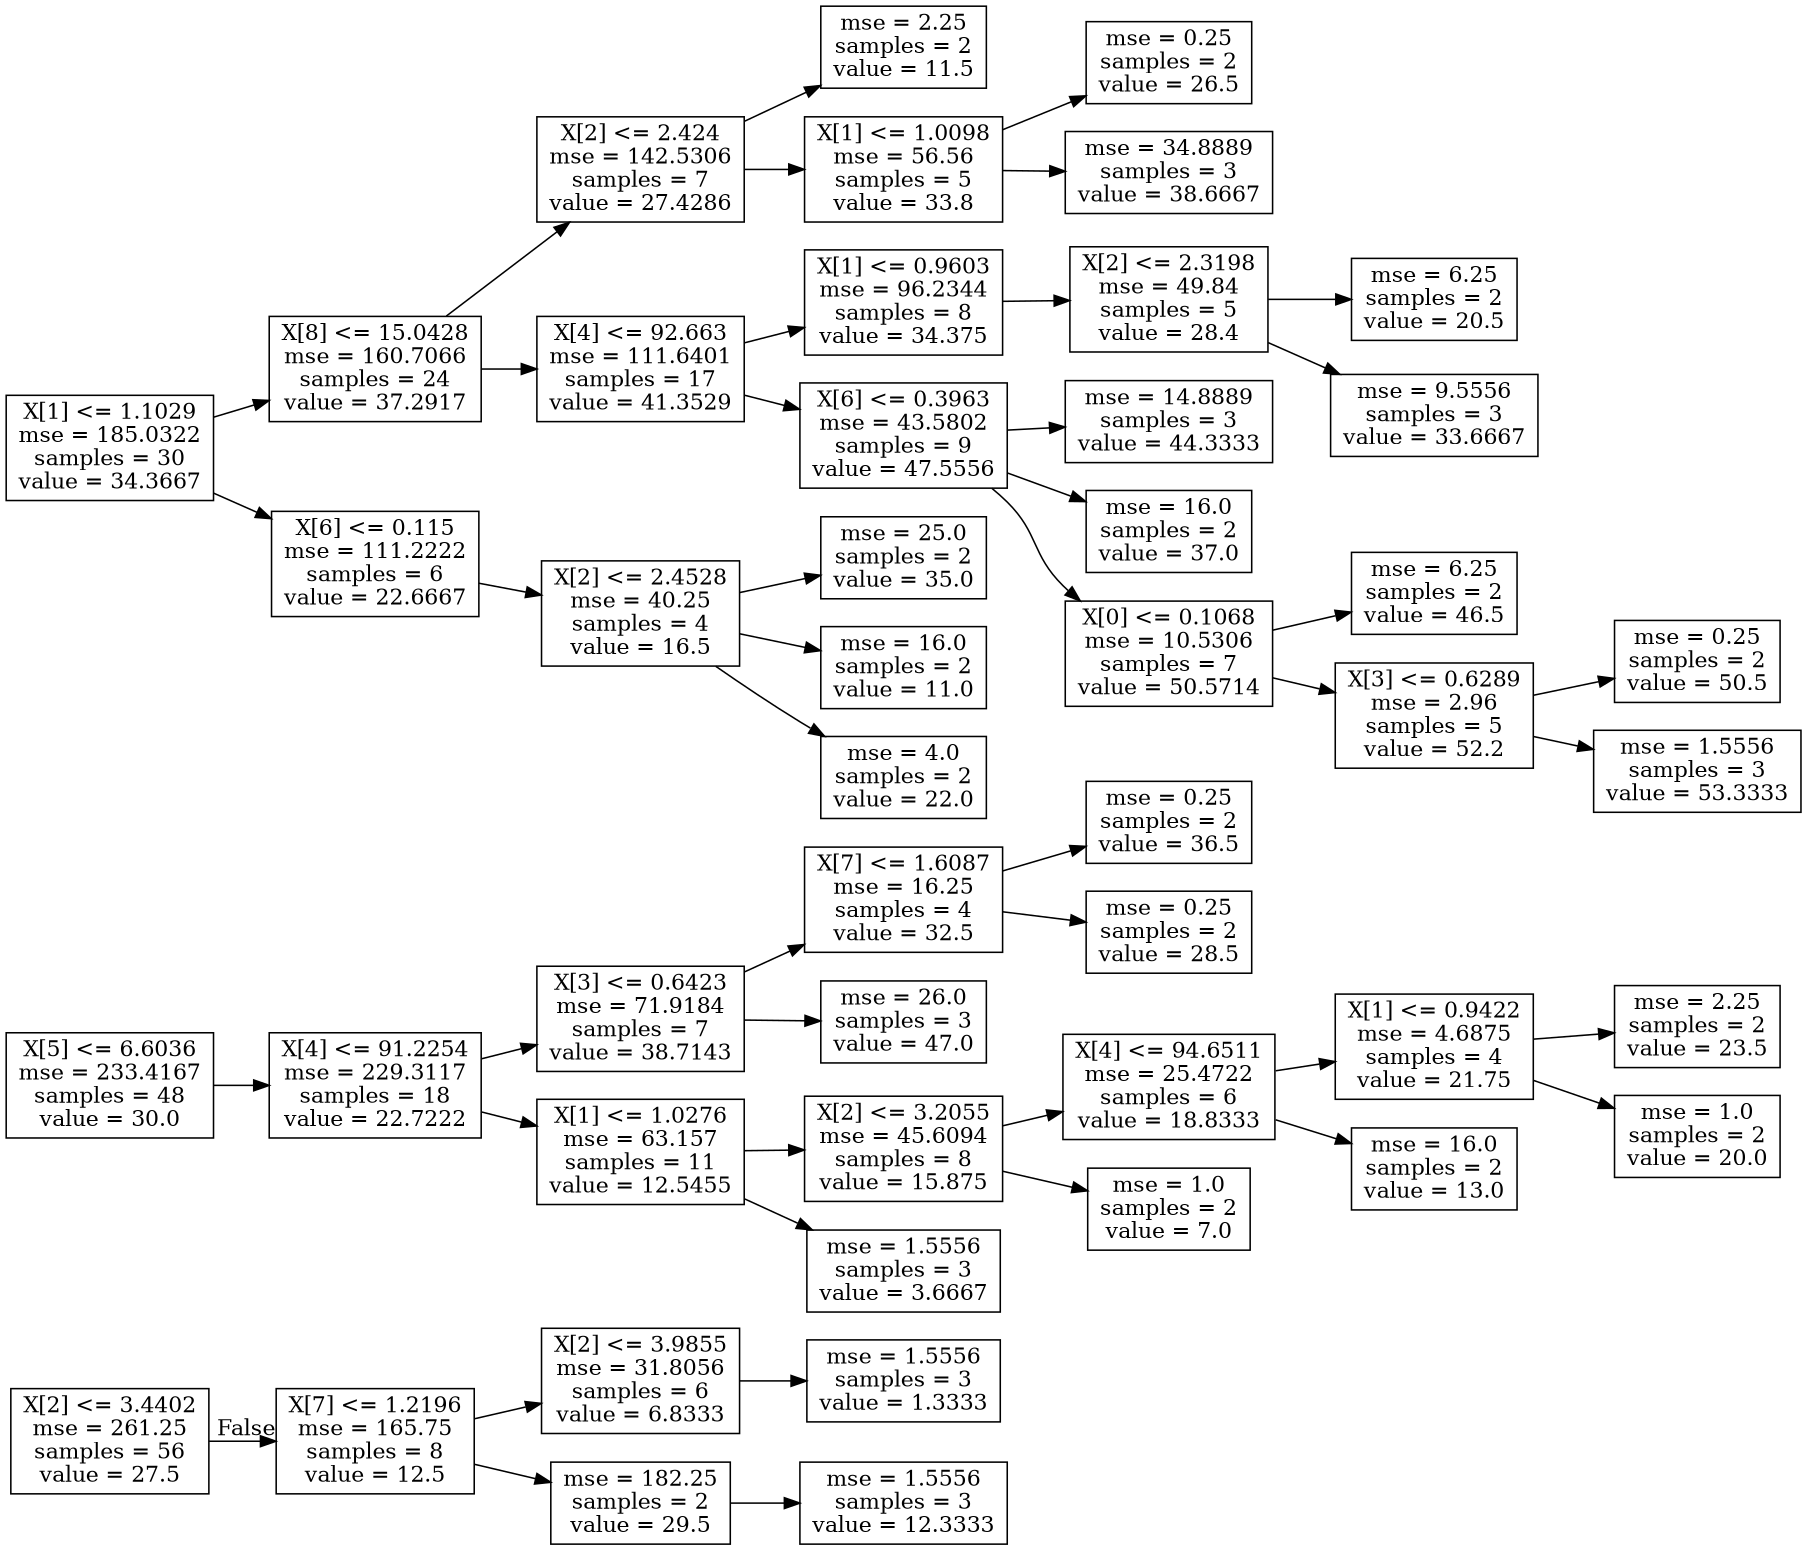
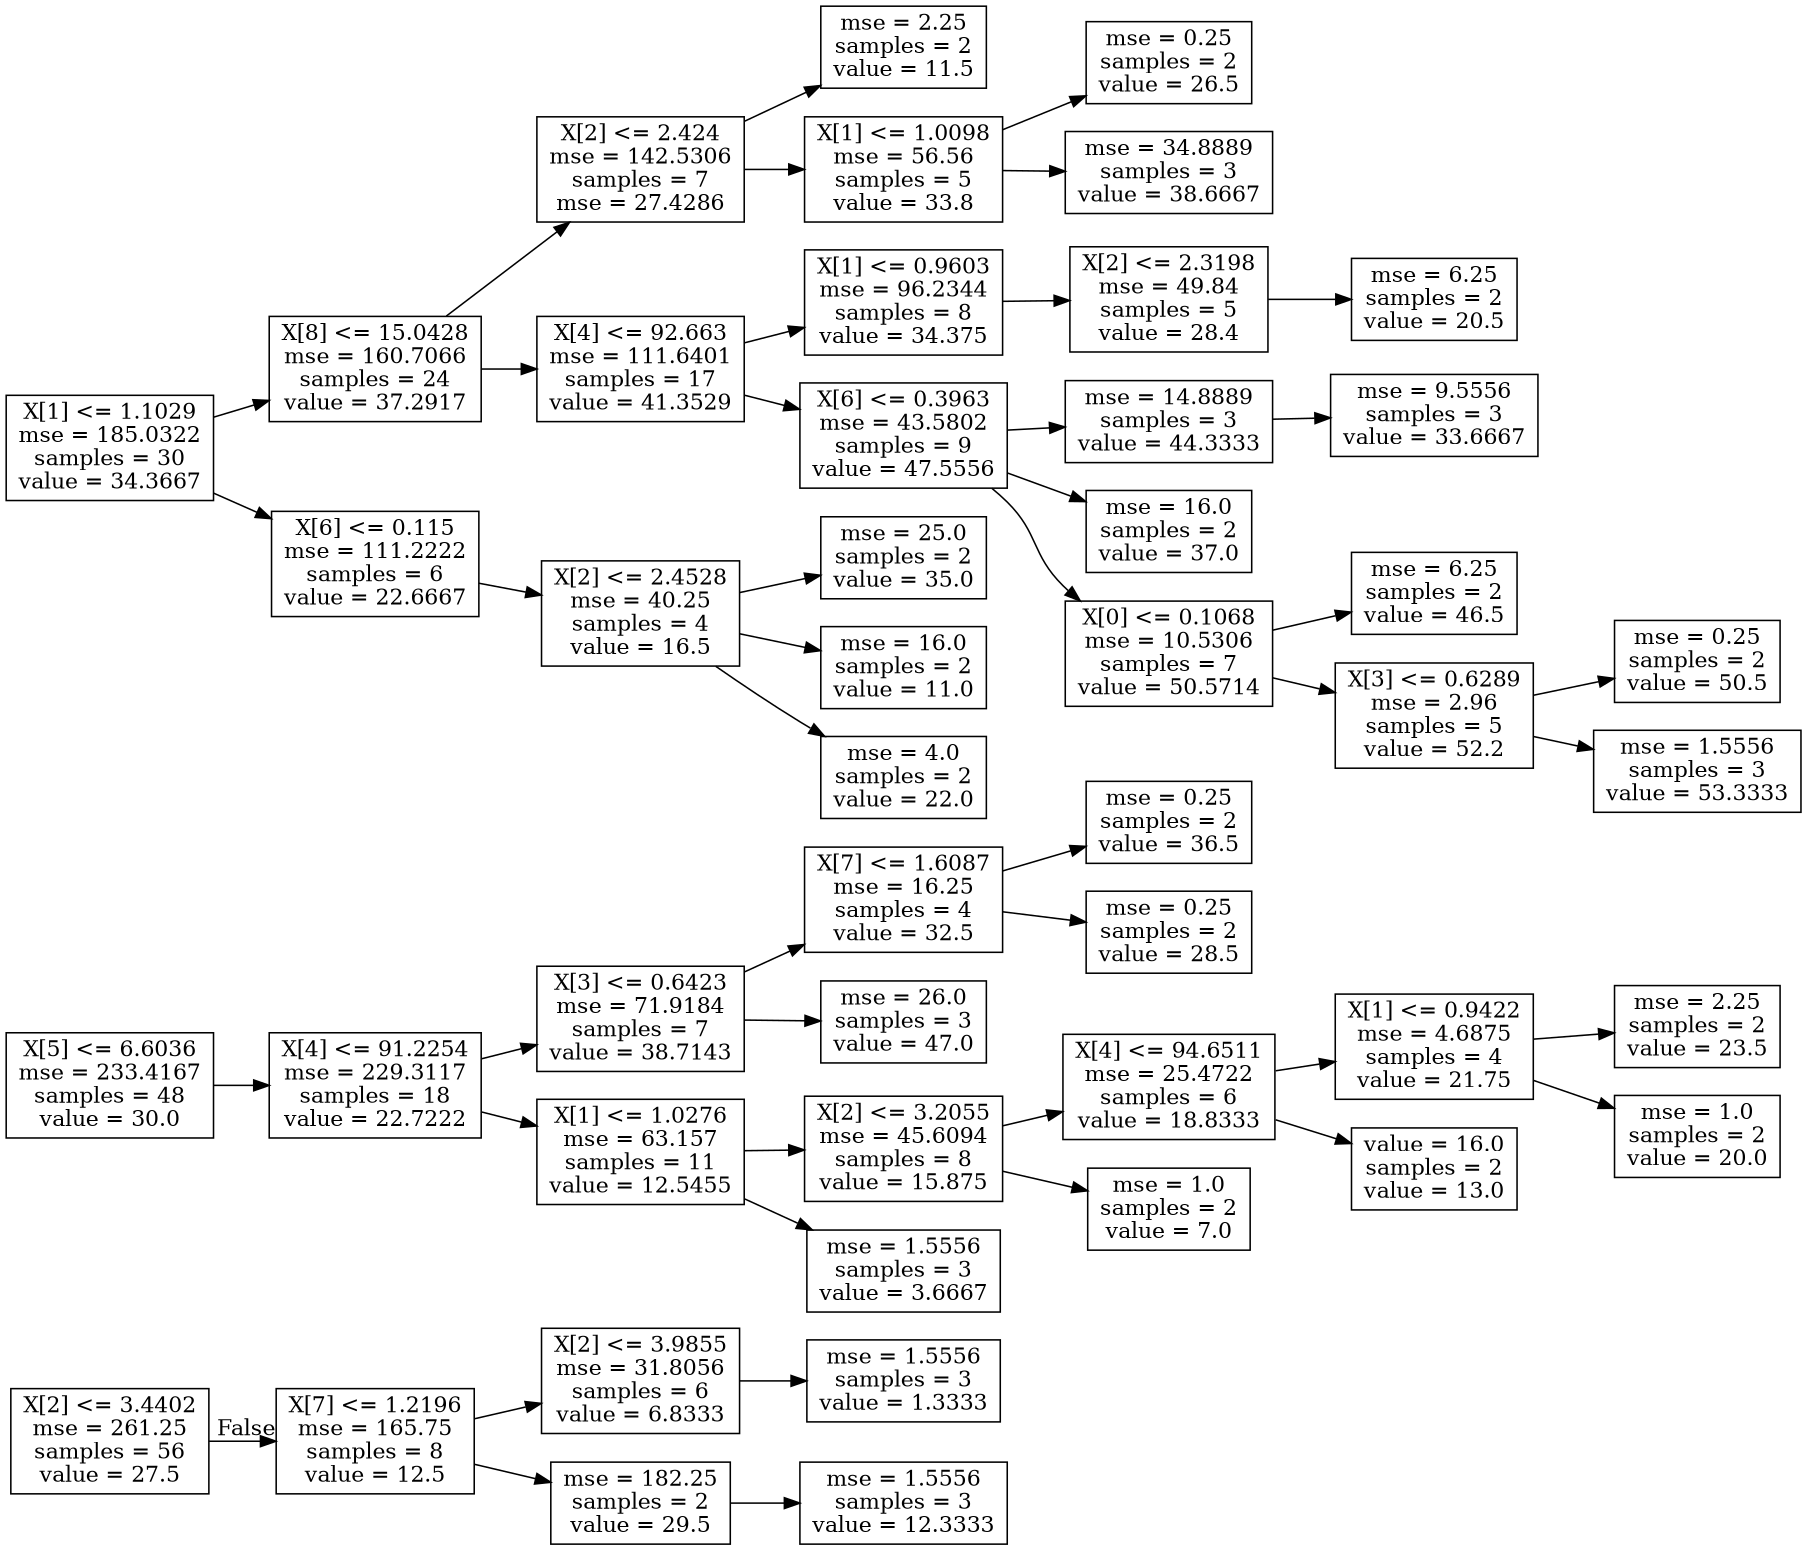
node "X[2] <= 2.424 mse = 142.5306 samples = 7 value = 27.4286": label "X[2] <= 2.424 mse = 142.5306 samples = 7 value = 27.4286" -> "X[2] <= 2.424 mse = 142.5306 samples = 7 mse = 27.4286"
edge "X[2] <= 2.3198 mse = 49.84 samples = 5 value = 28.4" -> "mse = 9.5556 samples = 3 value = 33.6667": now "mse = 14.8889 samples = 3 value = 44.3333" -> "mse = 9.5556 samples = 3 value = 33.6667"
node "mse = 16.0 samples = 2 value = 13.0": label "mse = 16.0 samples = 2 value = 13.0" -> "value = 16.0 samples = 2 value = 13.0"
